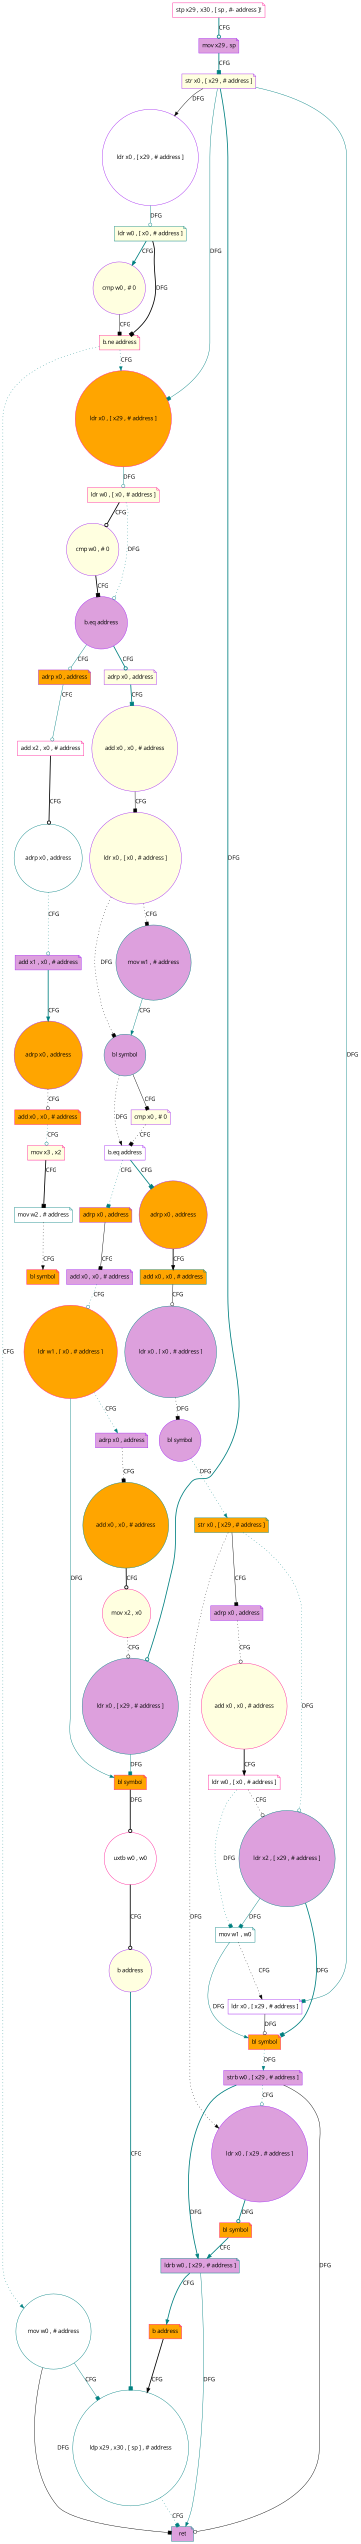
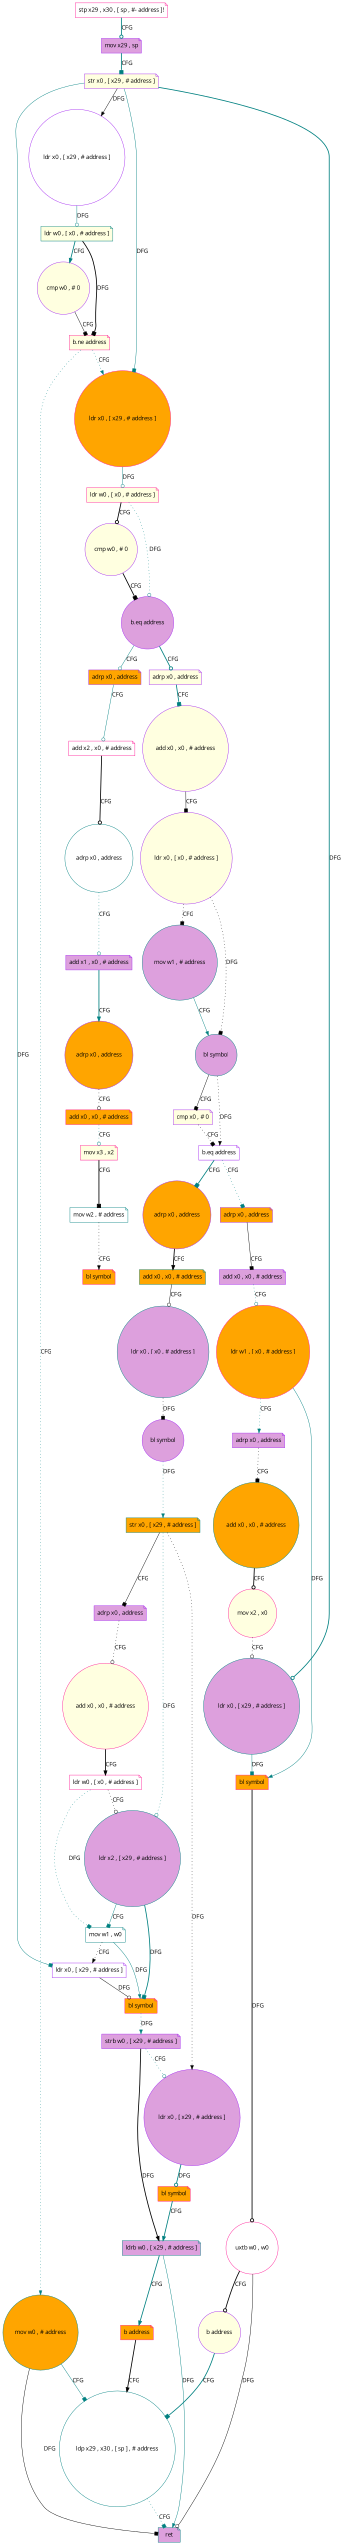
edge "ldr x2 , [ x29 , # address ]" -> "mov w1 , w0": label "DFG" -> "CFG"
edge "strb w0 , [ x29 , # address ]" -> "ldrb w0 , [ x29 , # address ]": color teal -> black
node "mov w0 , # address": fillcolor white -> orange
edge "strb w0 , [ x29 , # address ]" -> "ret": now "uxtb w0 , w0" -> "ret"
